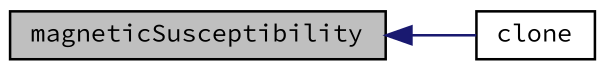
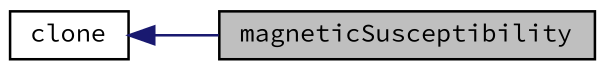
edge "clone" -> "magneticSusceptibility": reversed
